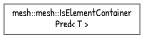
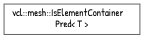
node "mesh::mesh::IsElementContainer Pred< T >": label "mesh::mesh::IsElementContainer Pred< T >" -> "vcl::mesh::IsElementContainer Pred< T >"
